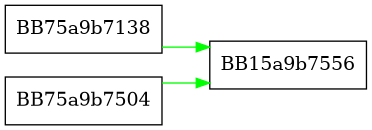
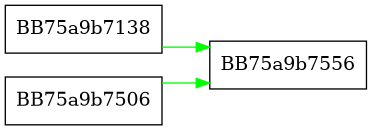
node "BB15a9b7556": label "BB15a9b7556" -> "BB75a9b7556"
node "BB75a9b7504": label "BB75a9b7504" -> "BB75a9b7506"
